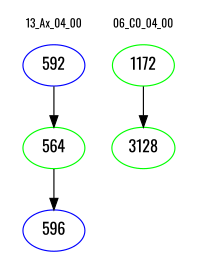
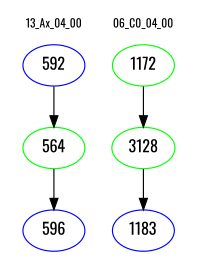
node "1183": added
